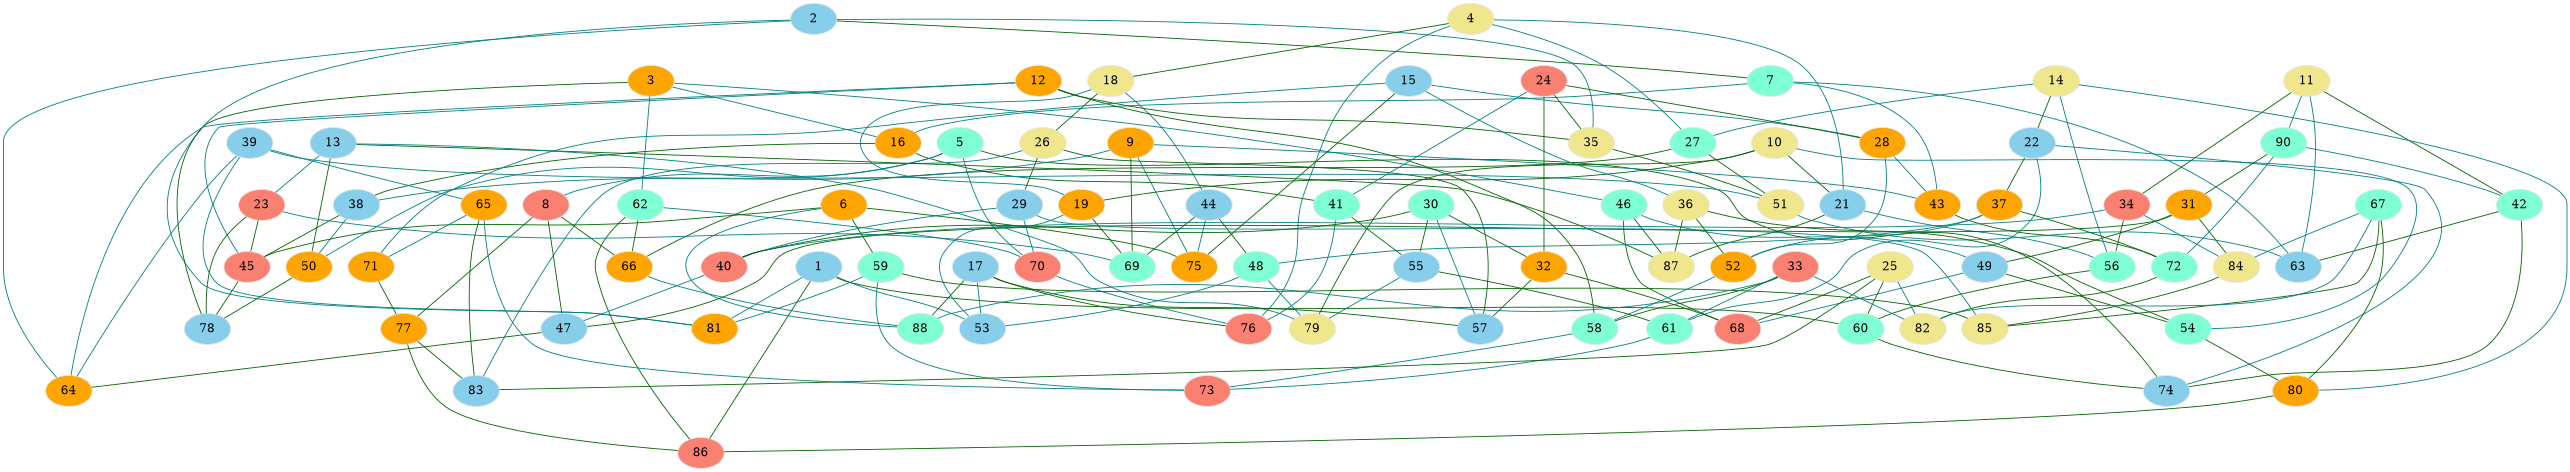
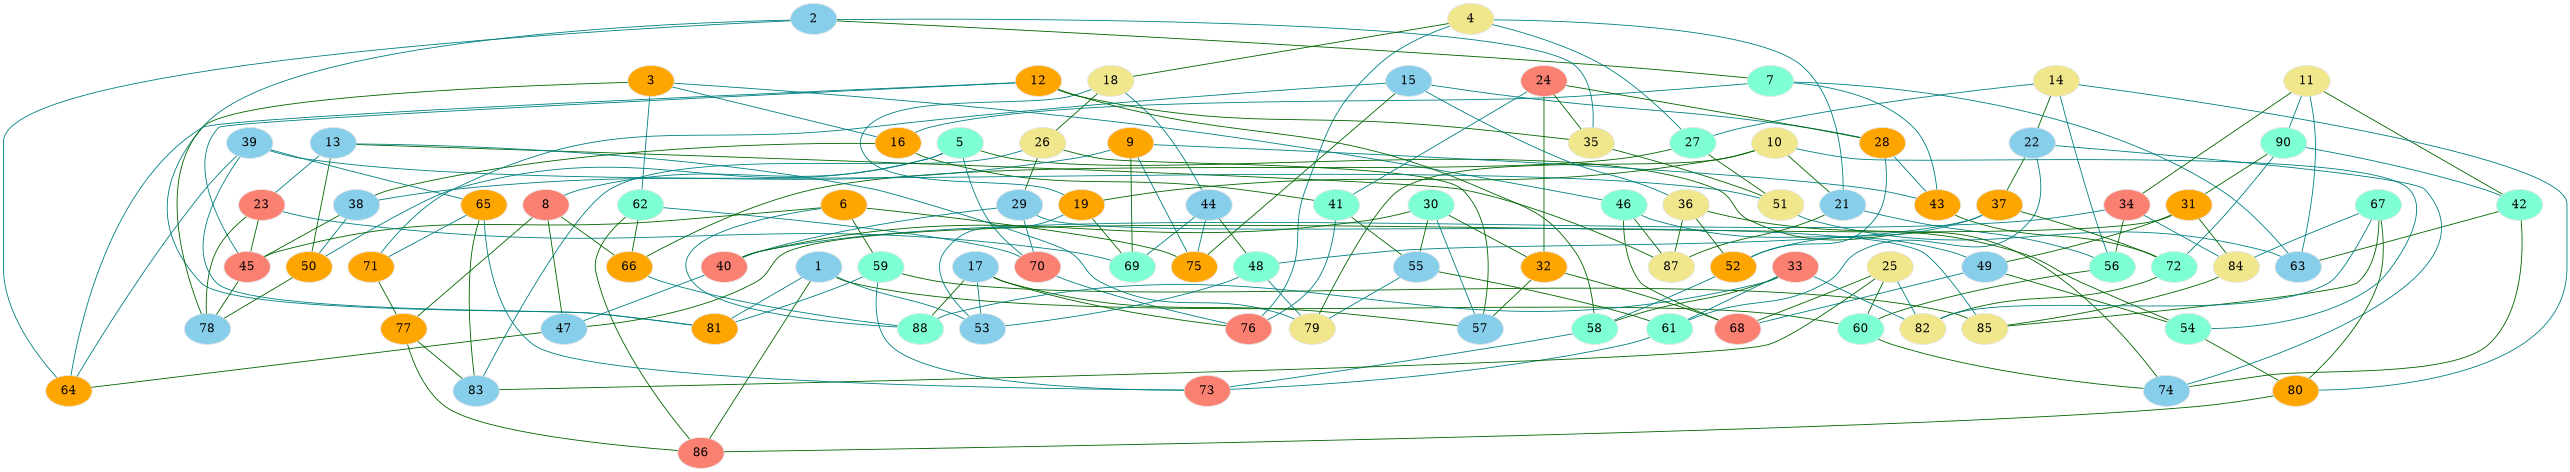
edge "44" -- "69": color darkgreen -> teal
